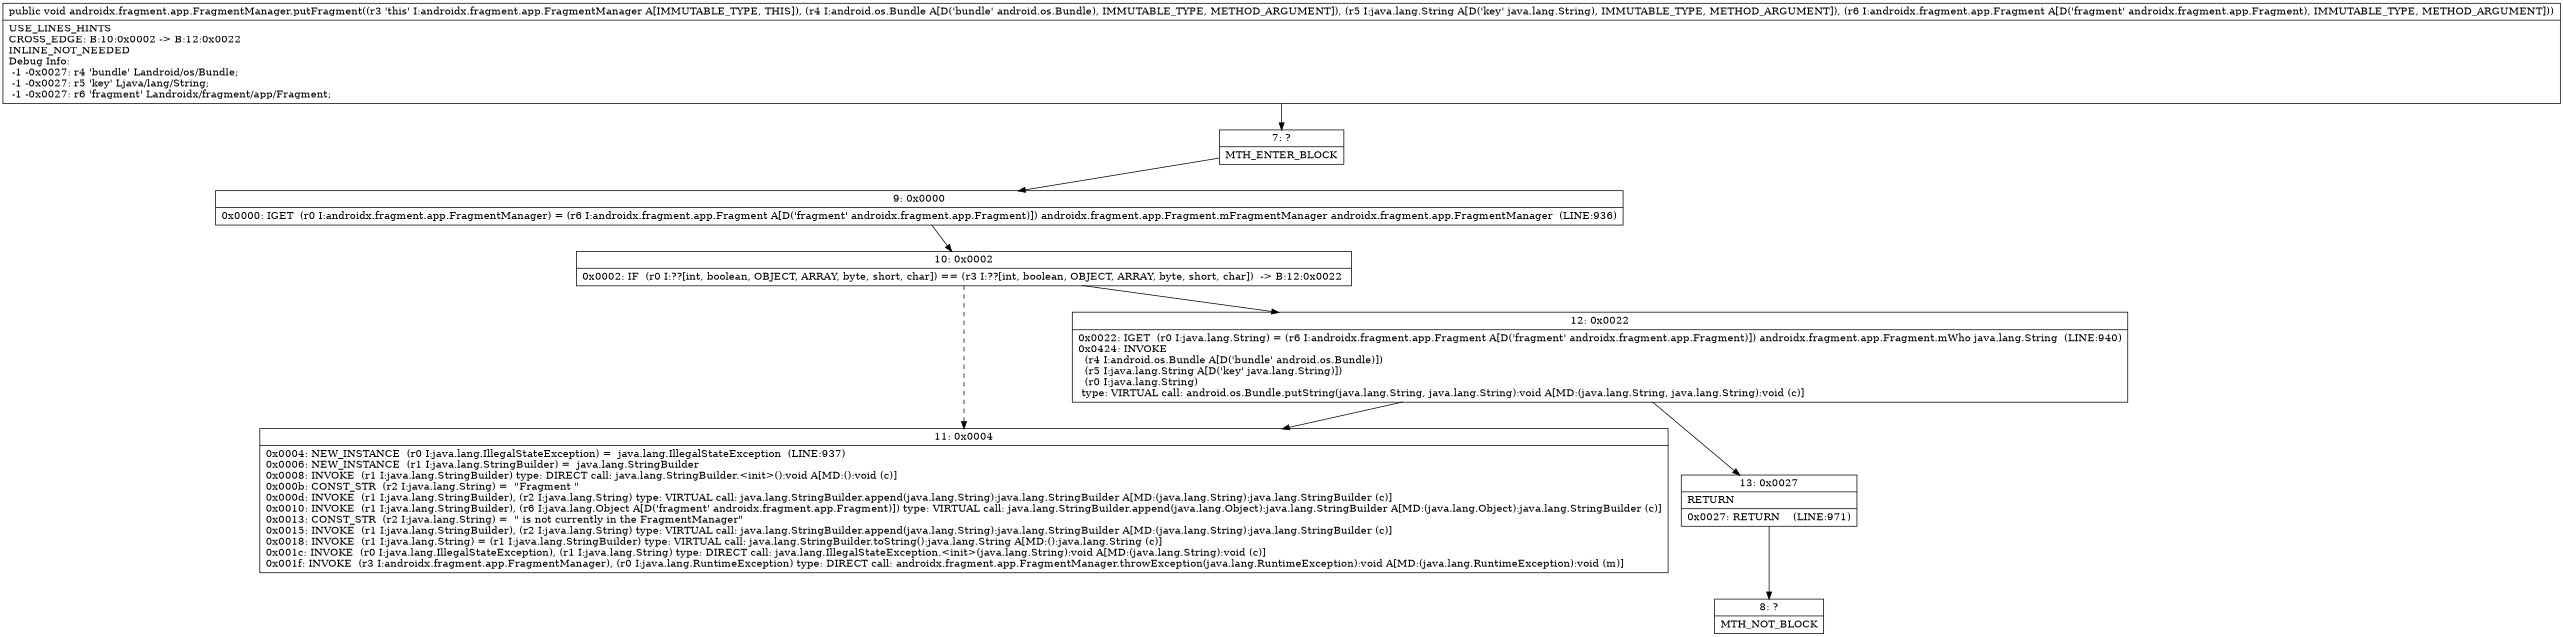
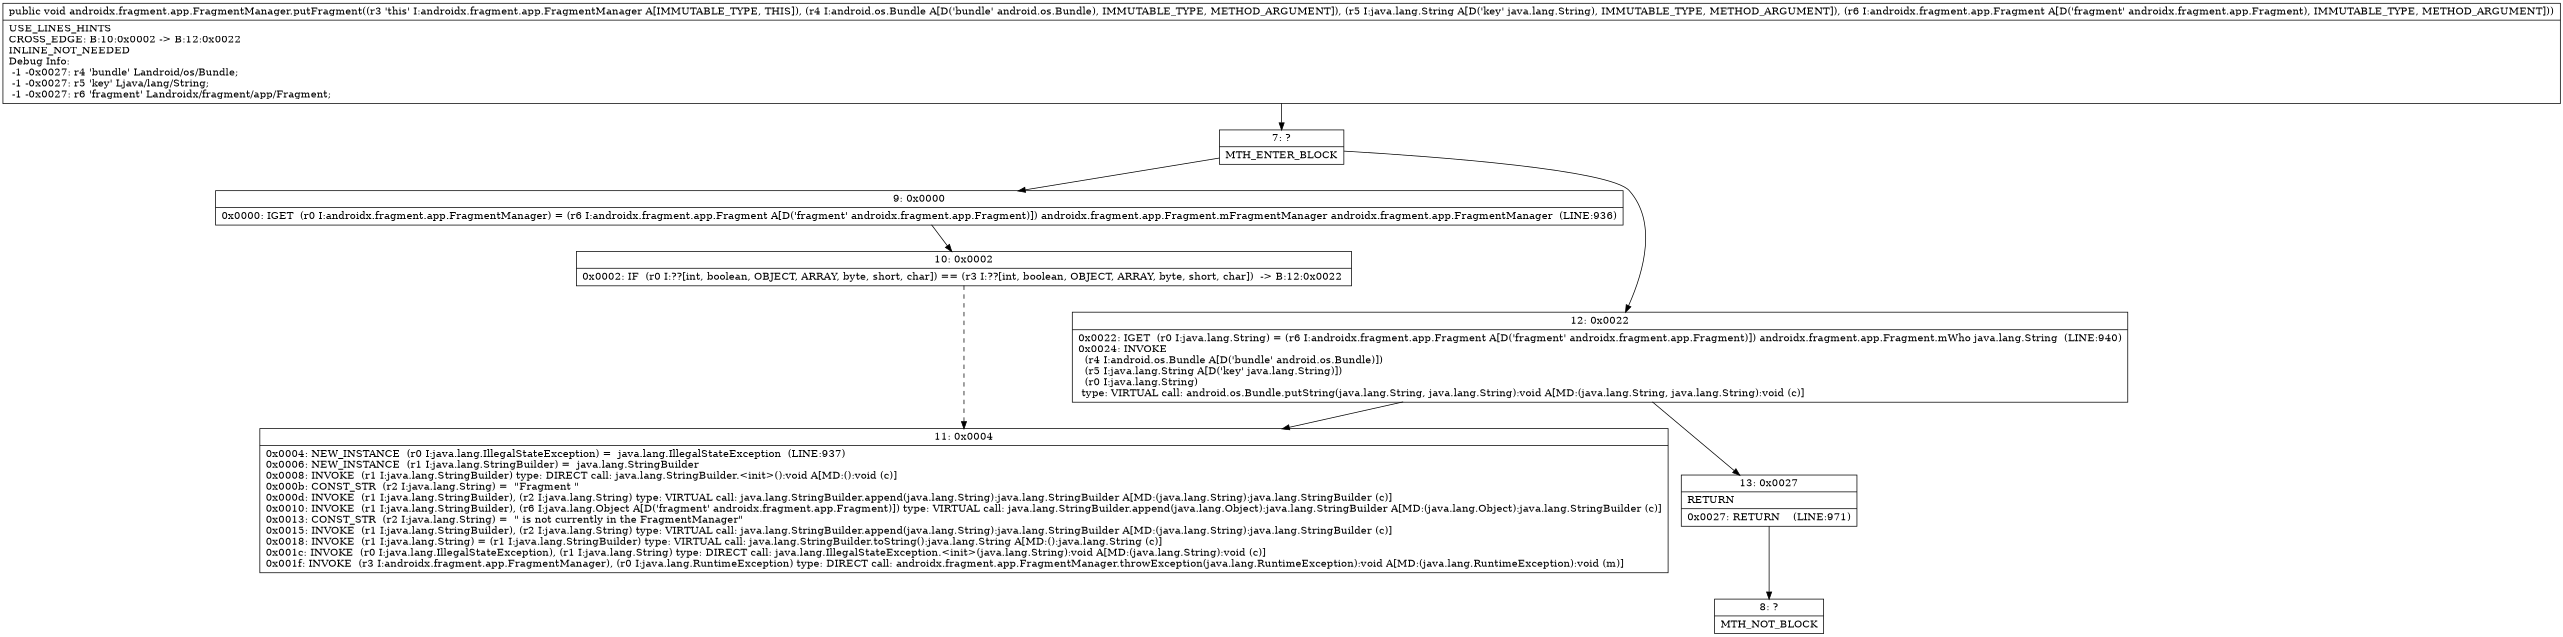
edge "10: 0x0002" -> "12: 0x0022": now "7: ?" -> "12: 0x0022"
node "12: 0x0022": text "0x0424: INVOKE" -> "0x0024: INVOKE"
